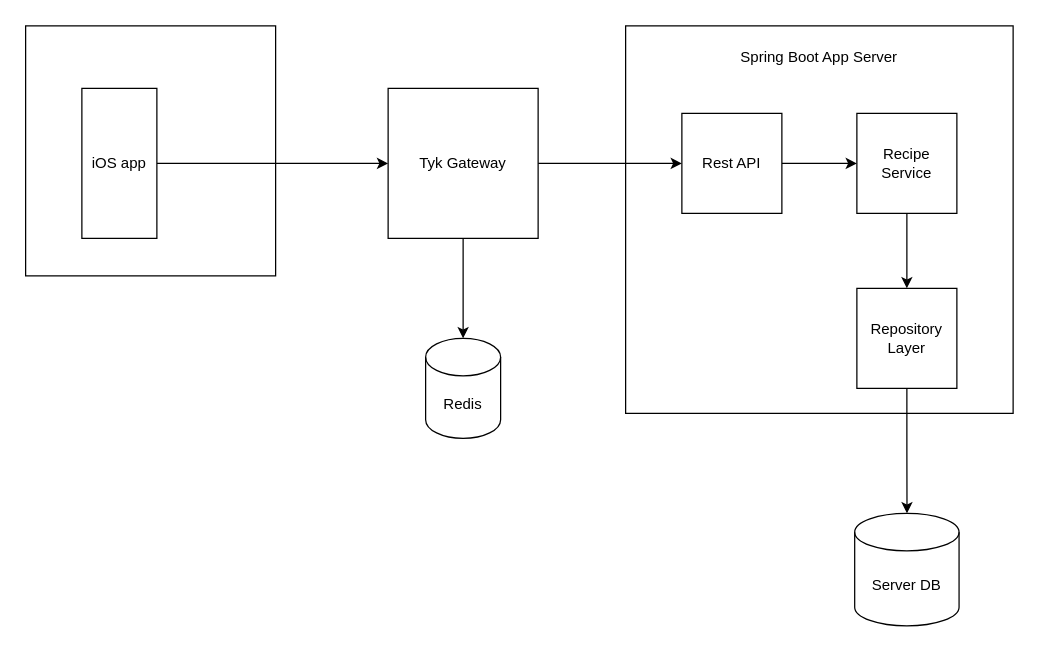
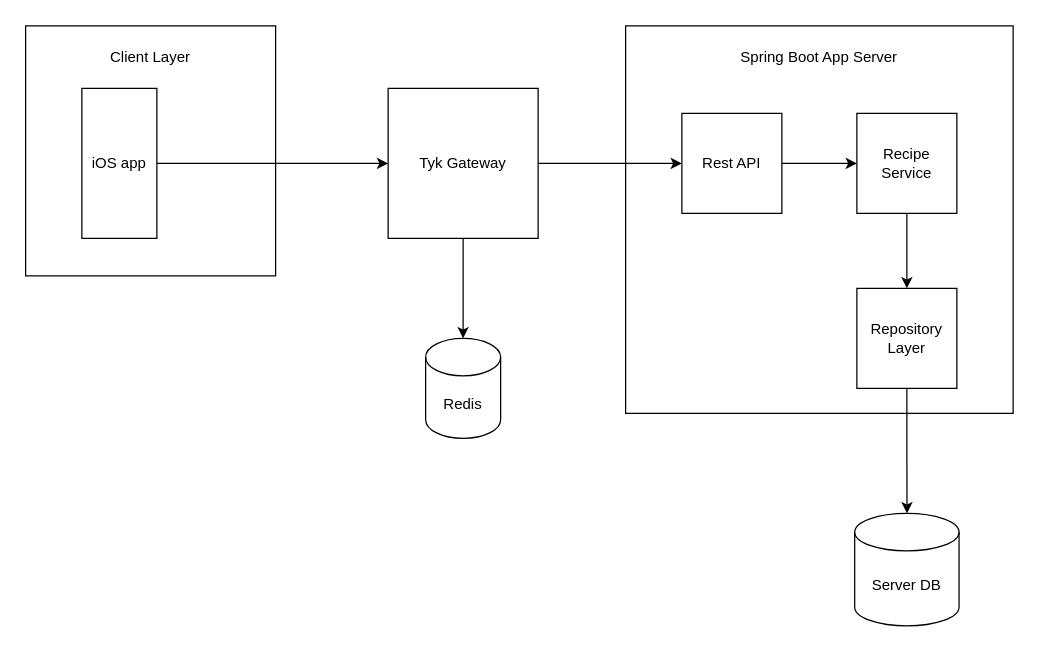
node "Client Layer": added
